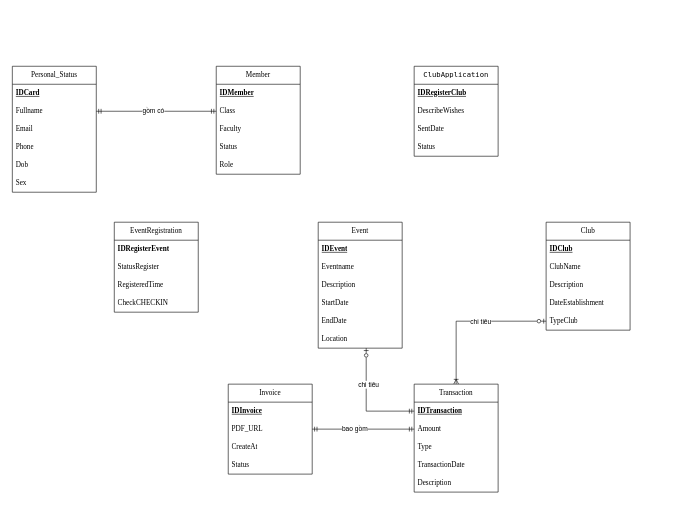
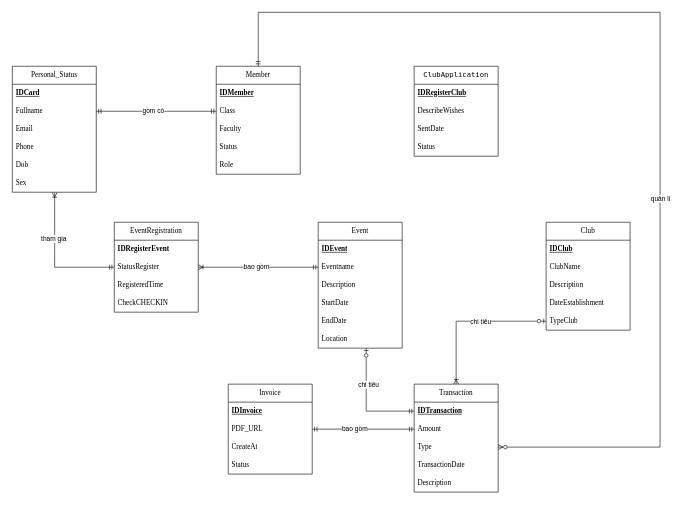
edge "Member" -- "Type": added, label "quản lí"
edge "Sex" -- "StatusRegister": added, label "tham gia"
edge "StatusRegister" -- "Eventname": added, label "bao gồm"
